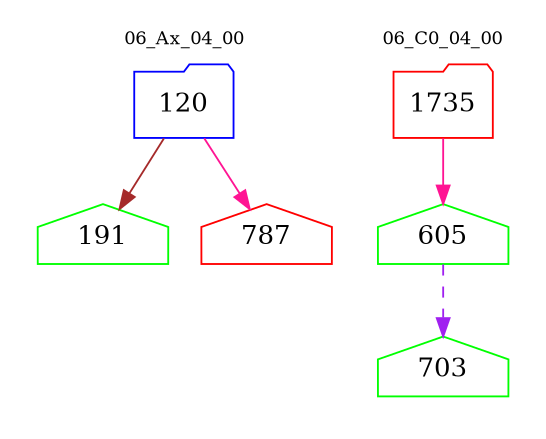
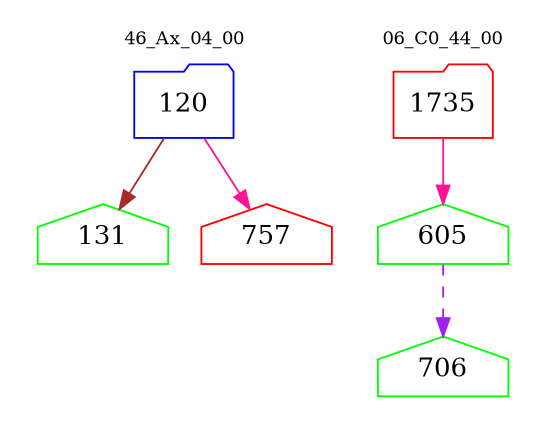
cluster "06_Ax_04_00": label "06_Ax_04_00" -> "46_Ax_04_00"
cluster "06_C0_04_00": label "06_C0_04_00" -> "06_C0_44_00"
node "191": label "191" -> "131"
node "787": label "787" -> "757"
node "703": label "703" -> "706"
